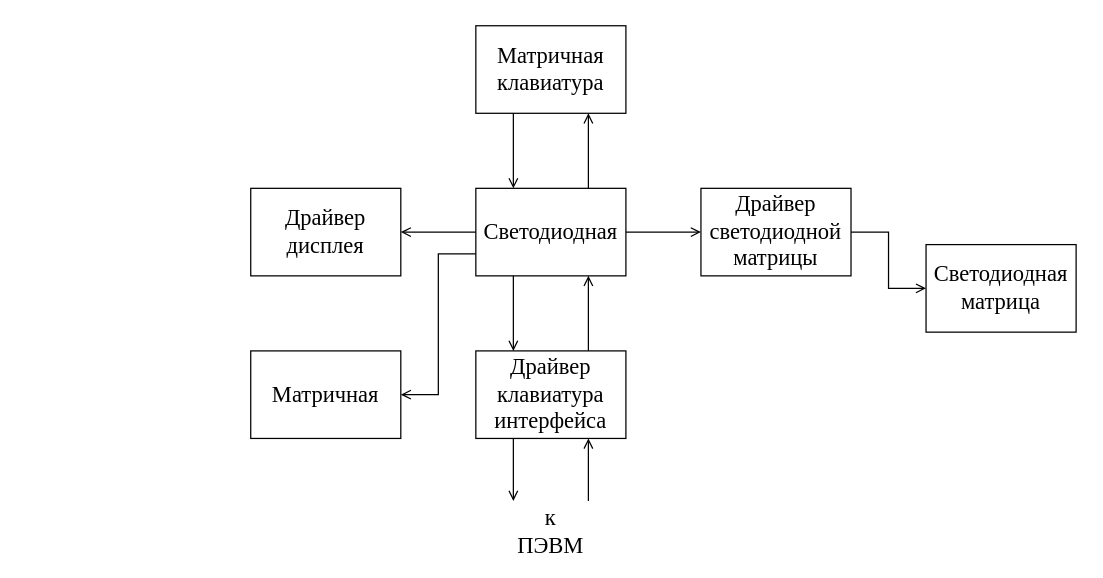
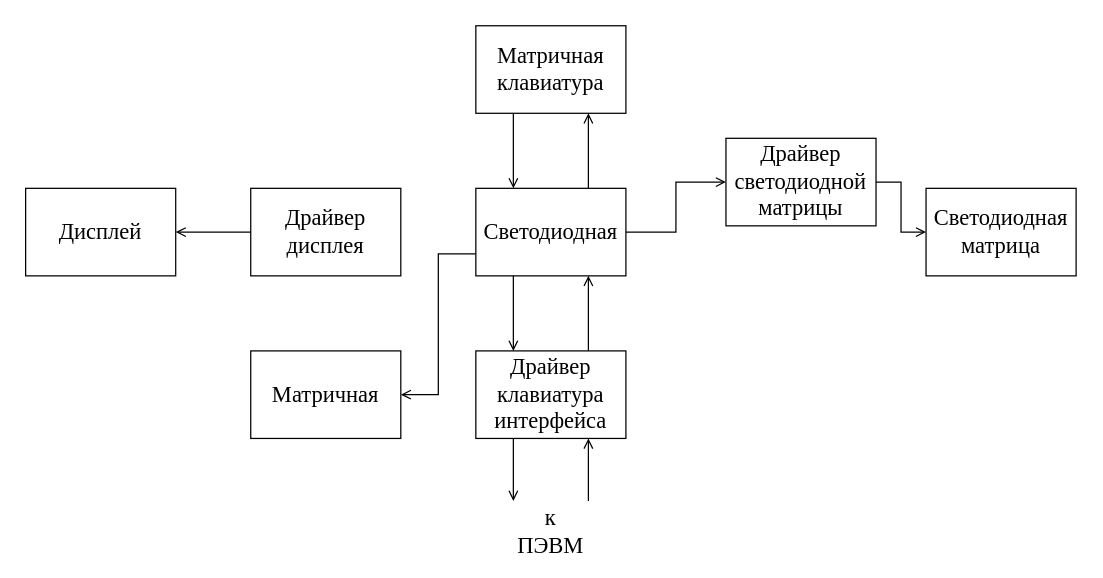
node "Дисплей": added
edge "Драйвер дисплея" -> "Дисплей": added
edge "Светодиодная" -> "Драйвер дисплея": removed
node "Драйвер светодиодной матрицы": moved (776, 232) -> (801, 182)
node "Светодиодная матрица": moved (1001, 288) -> (1001, 232)
